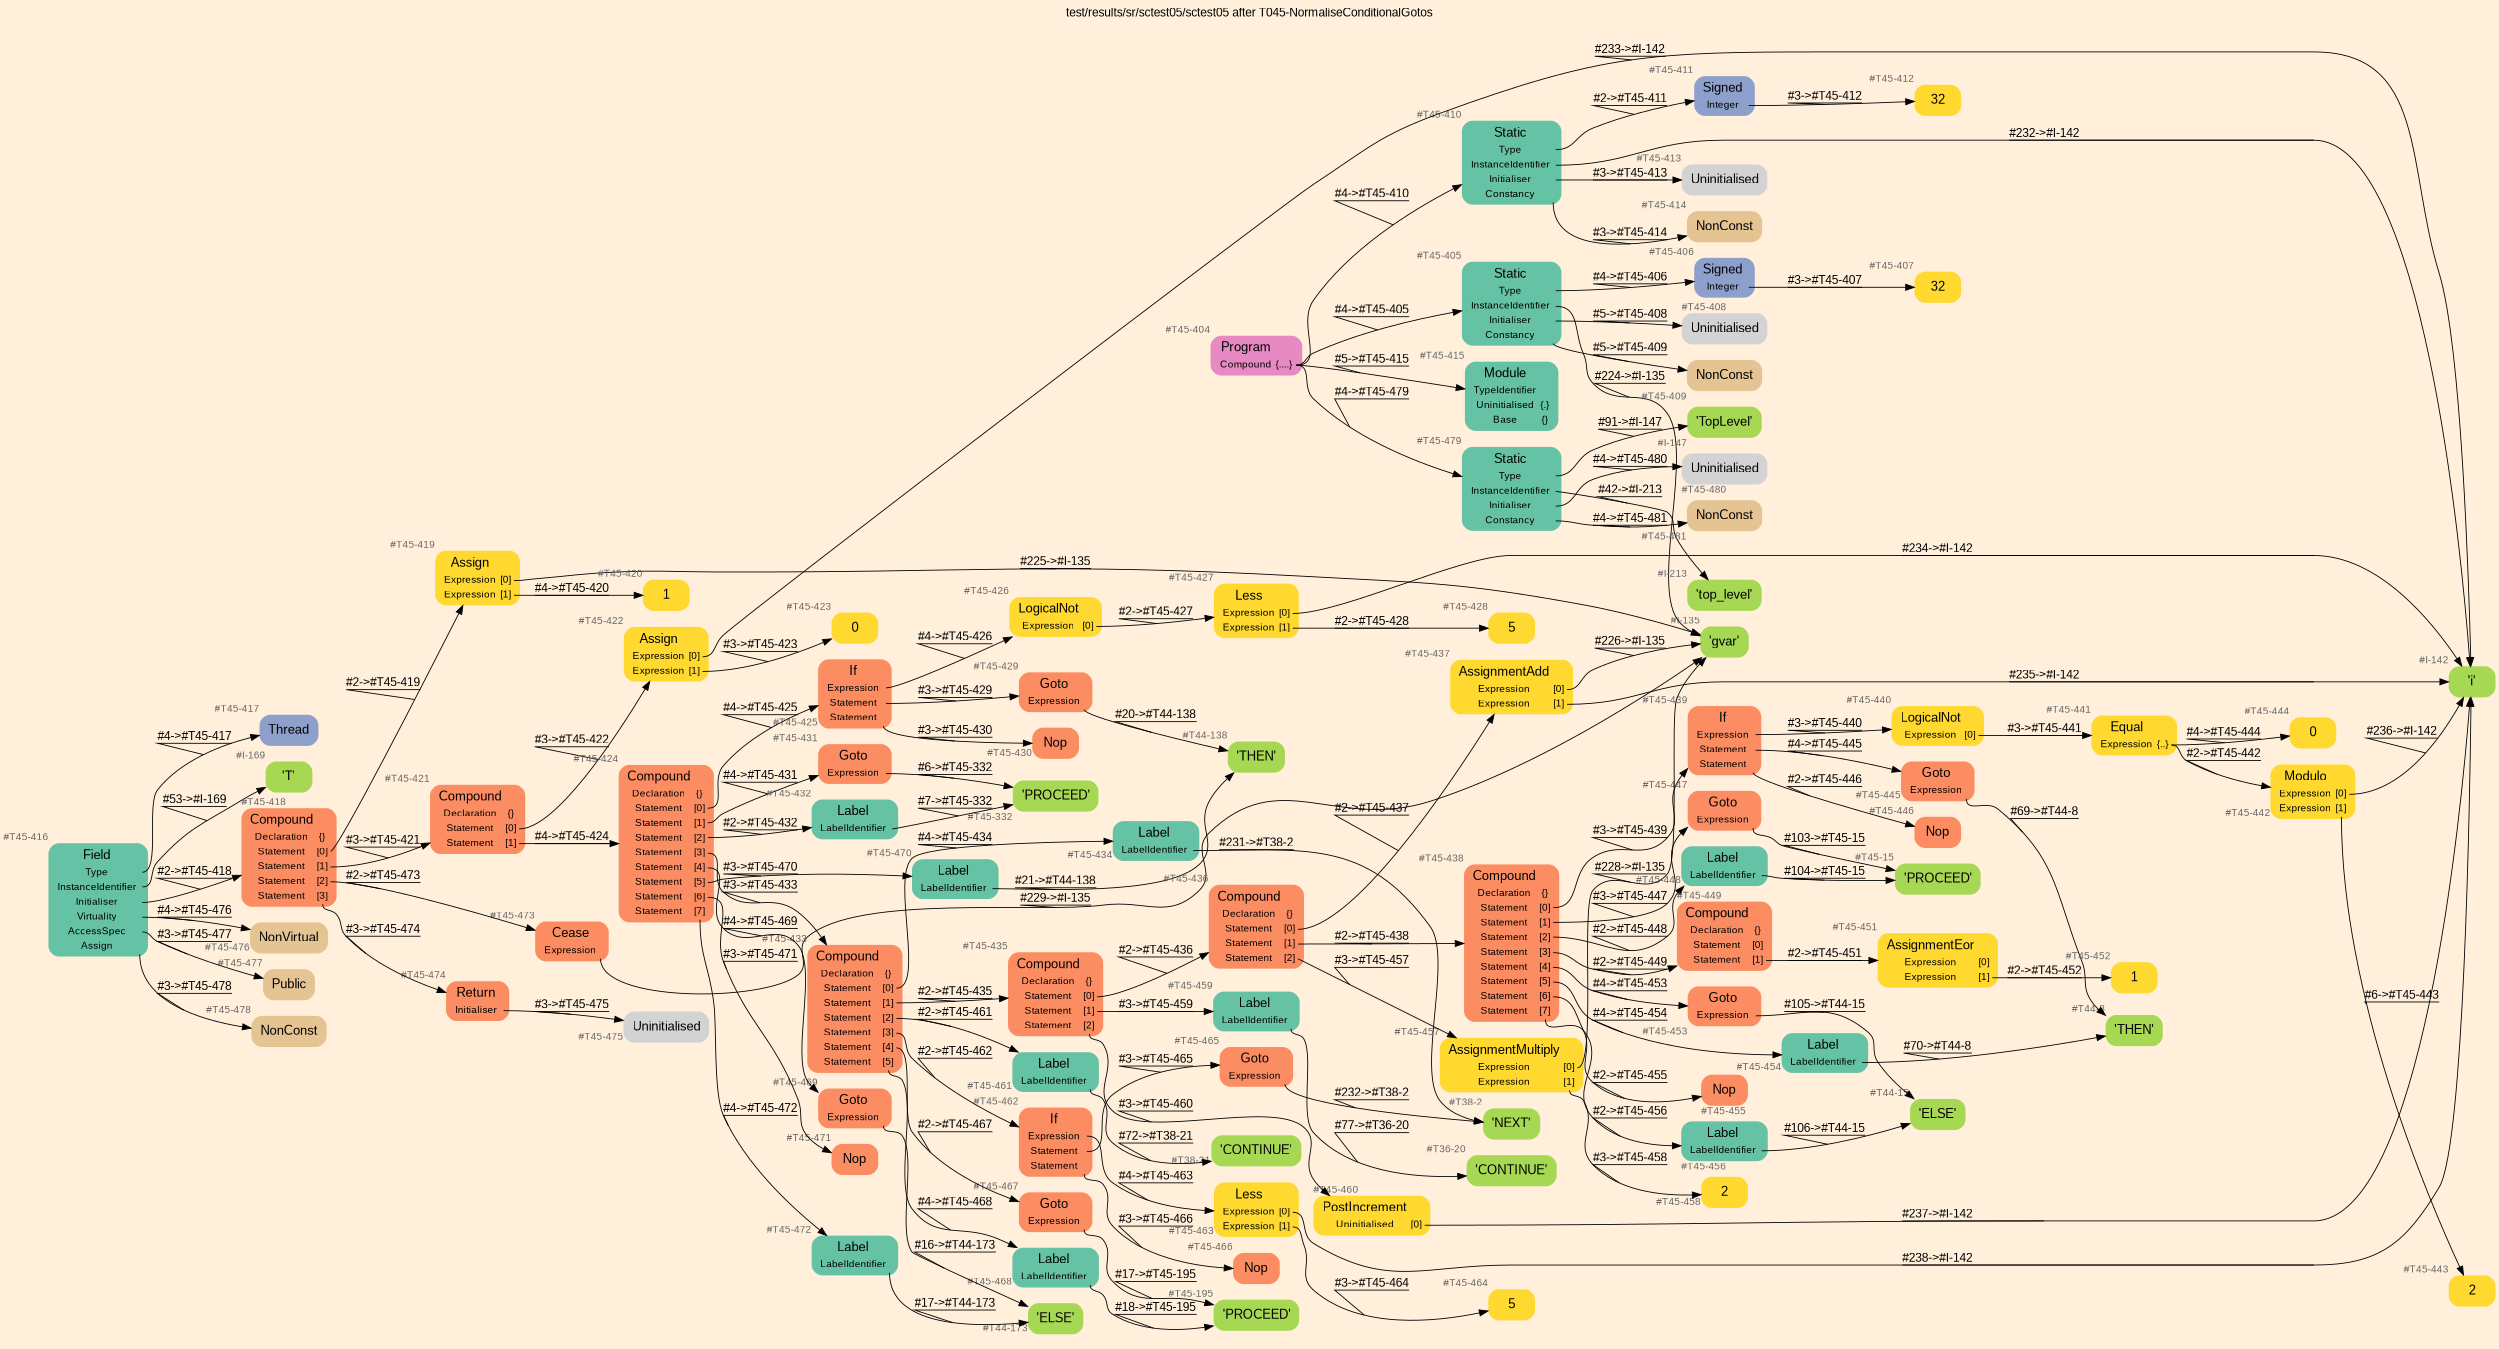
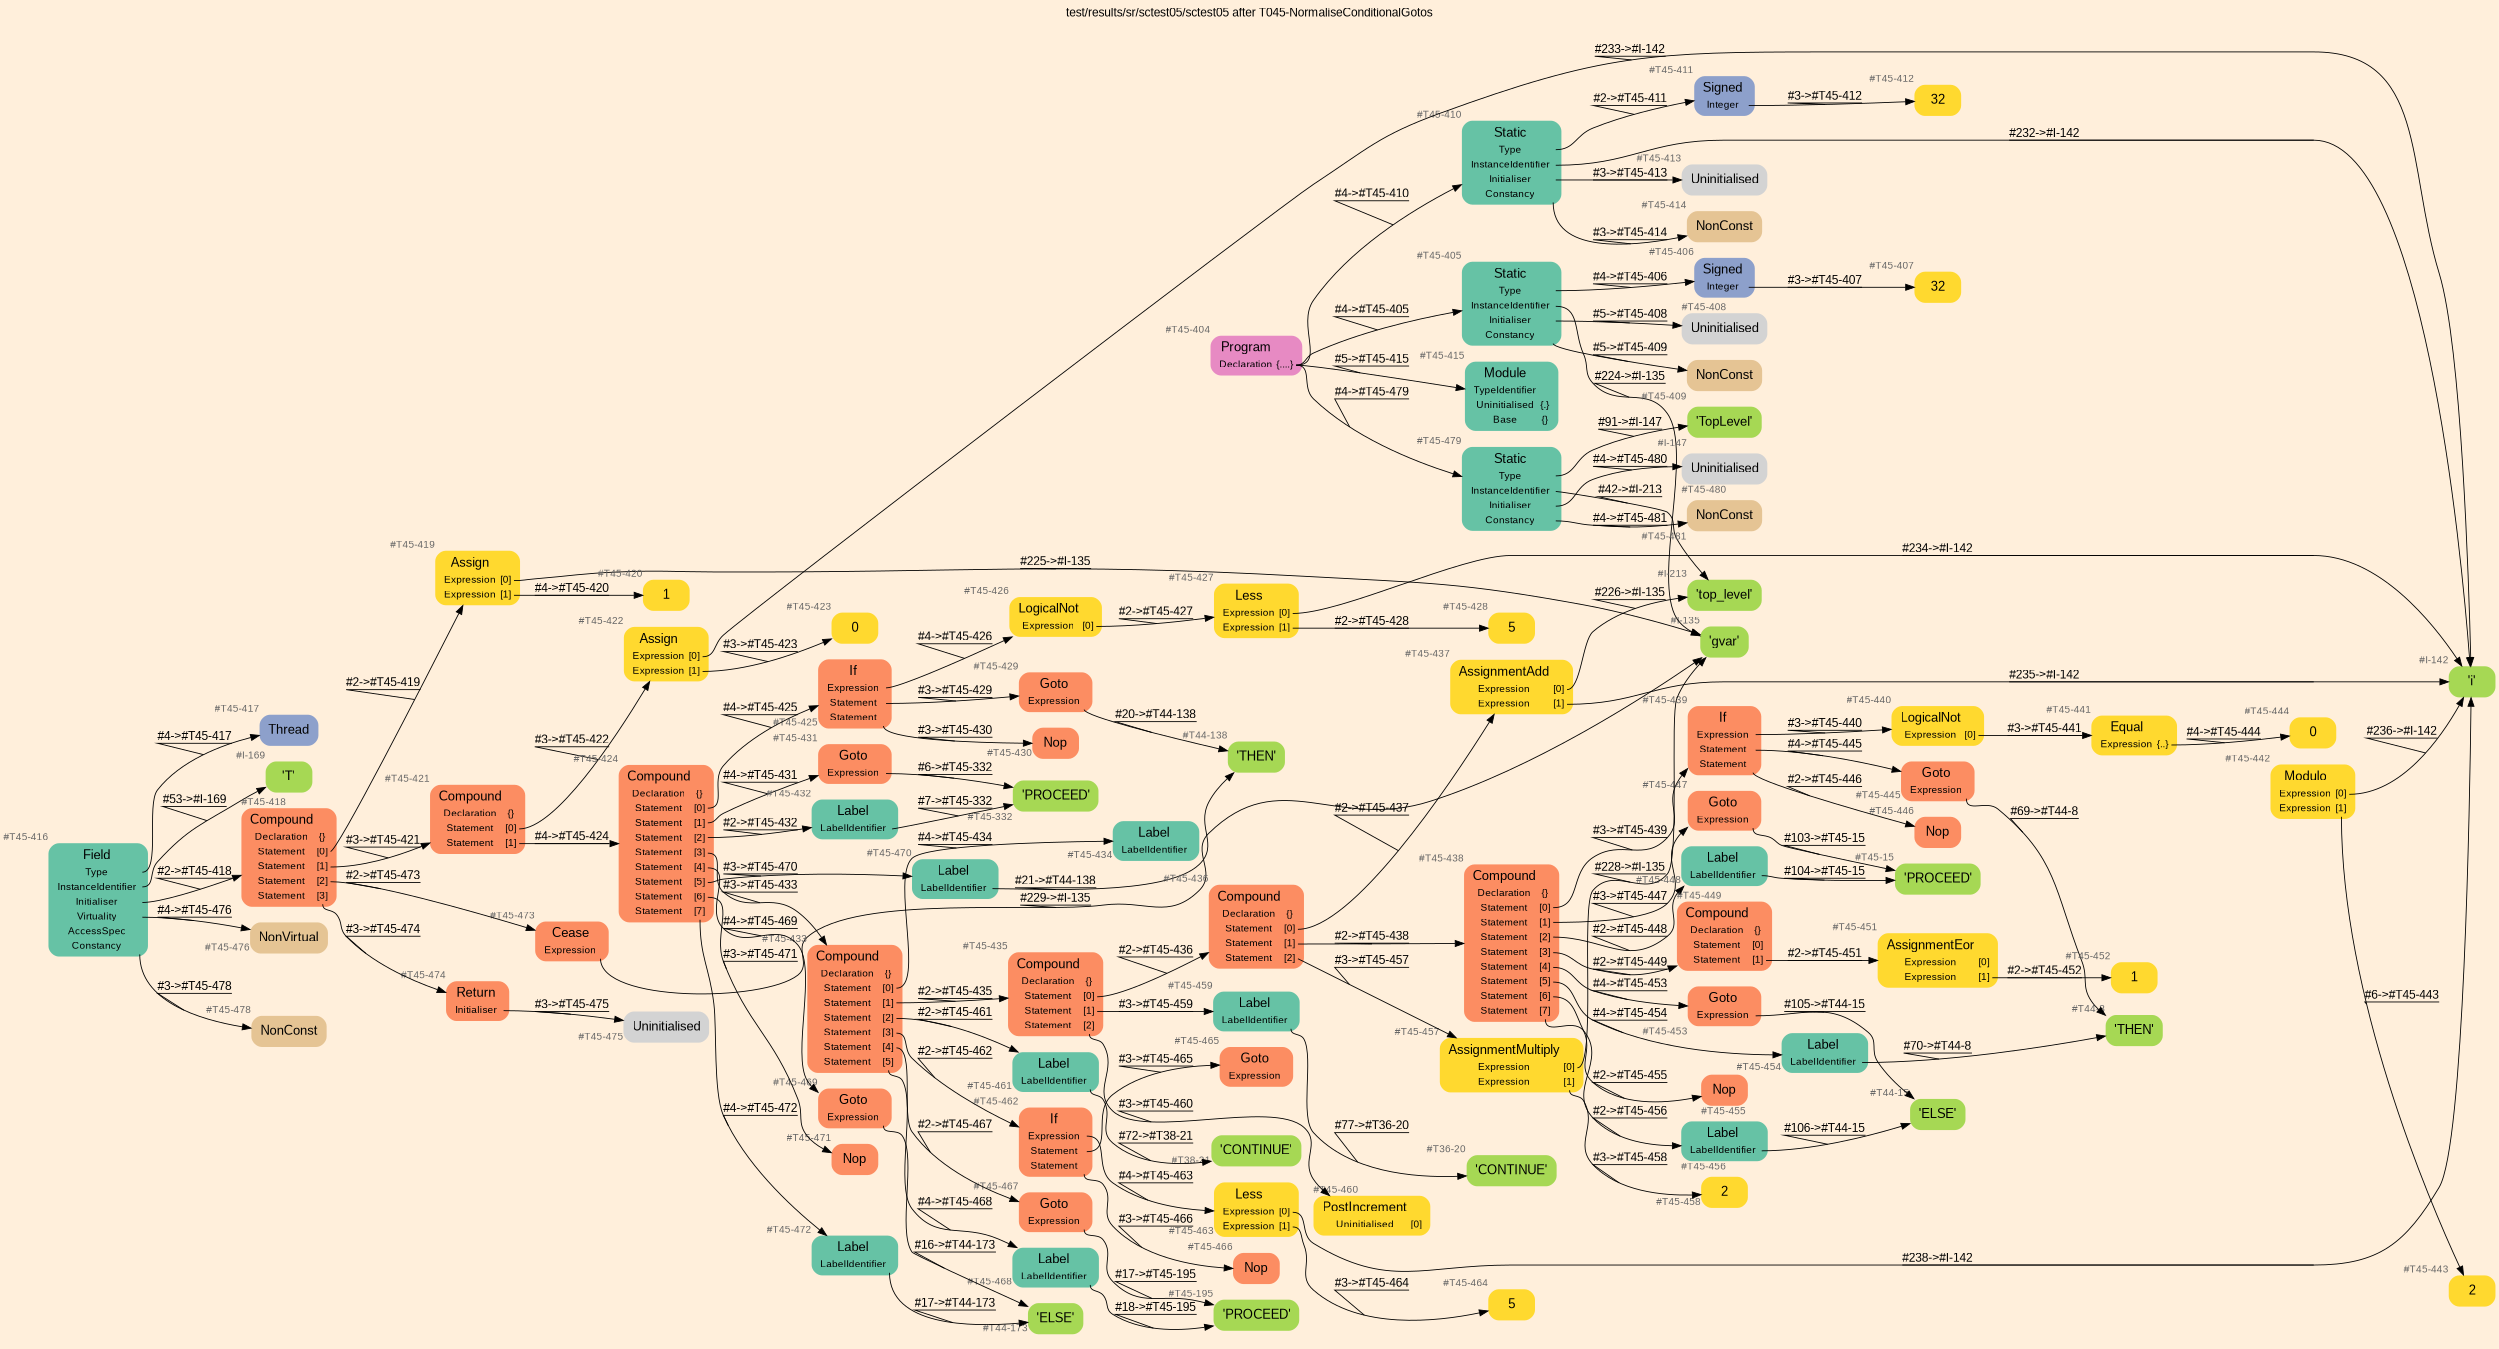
node "Program": text "Compound" -> "Declaration"
edge "AssignmentAdd" -> "'gvar'": now "AssignmentAdd" -> "'top_level'"
edge "Equal" -> "Modulo": removed, label "#2->#T45-442"
node "Field": text "Assign" -> "Constancy"
node "Public": removed
node "'NEXT'": removed
edge "PostIncrement" -> "'i'": removed, label "#237->#I-142"
